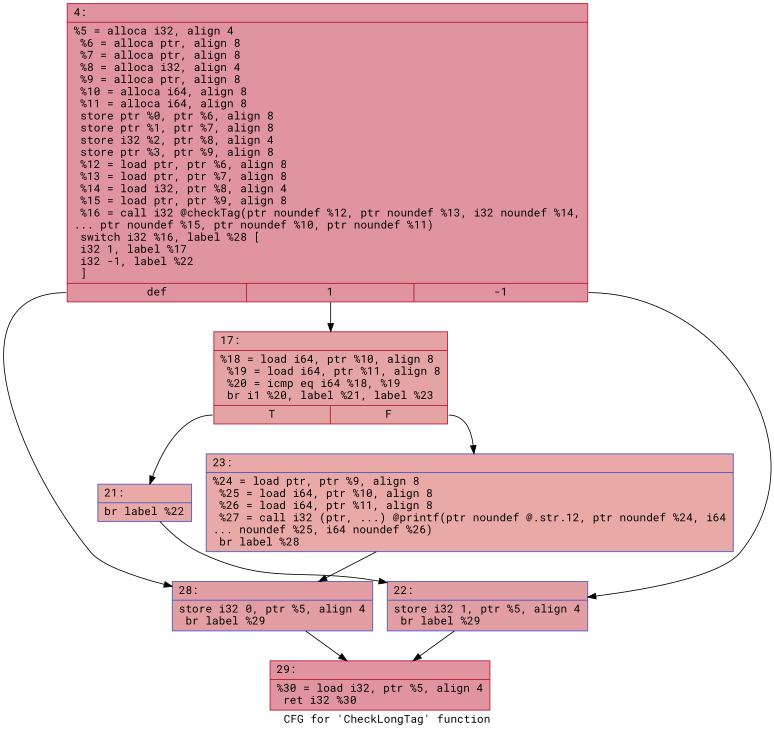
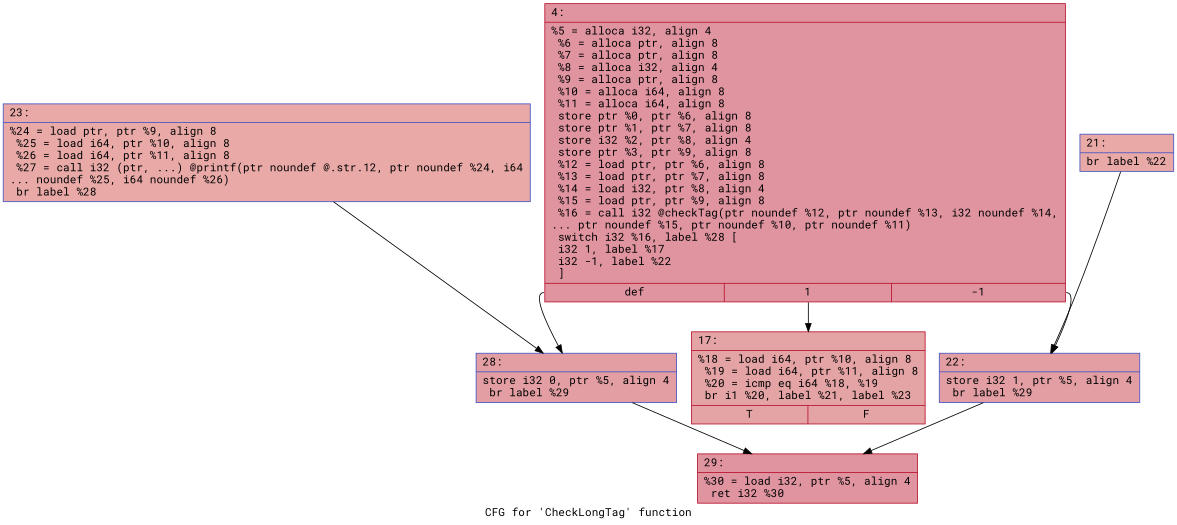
edge "17:" -> "23:": removed
edge "17:" -> "21:": removed
